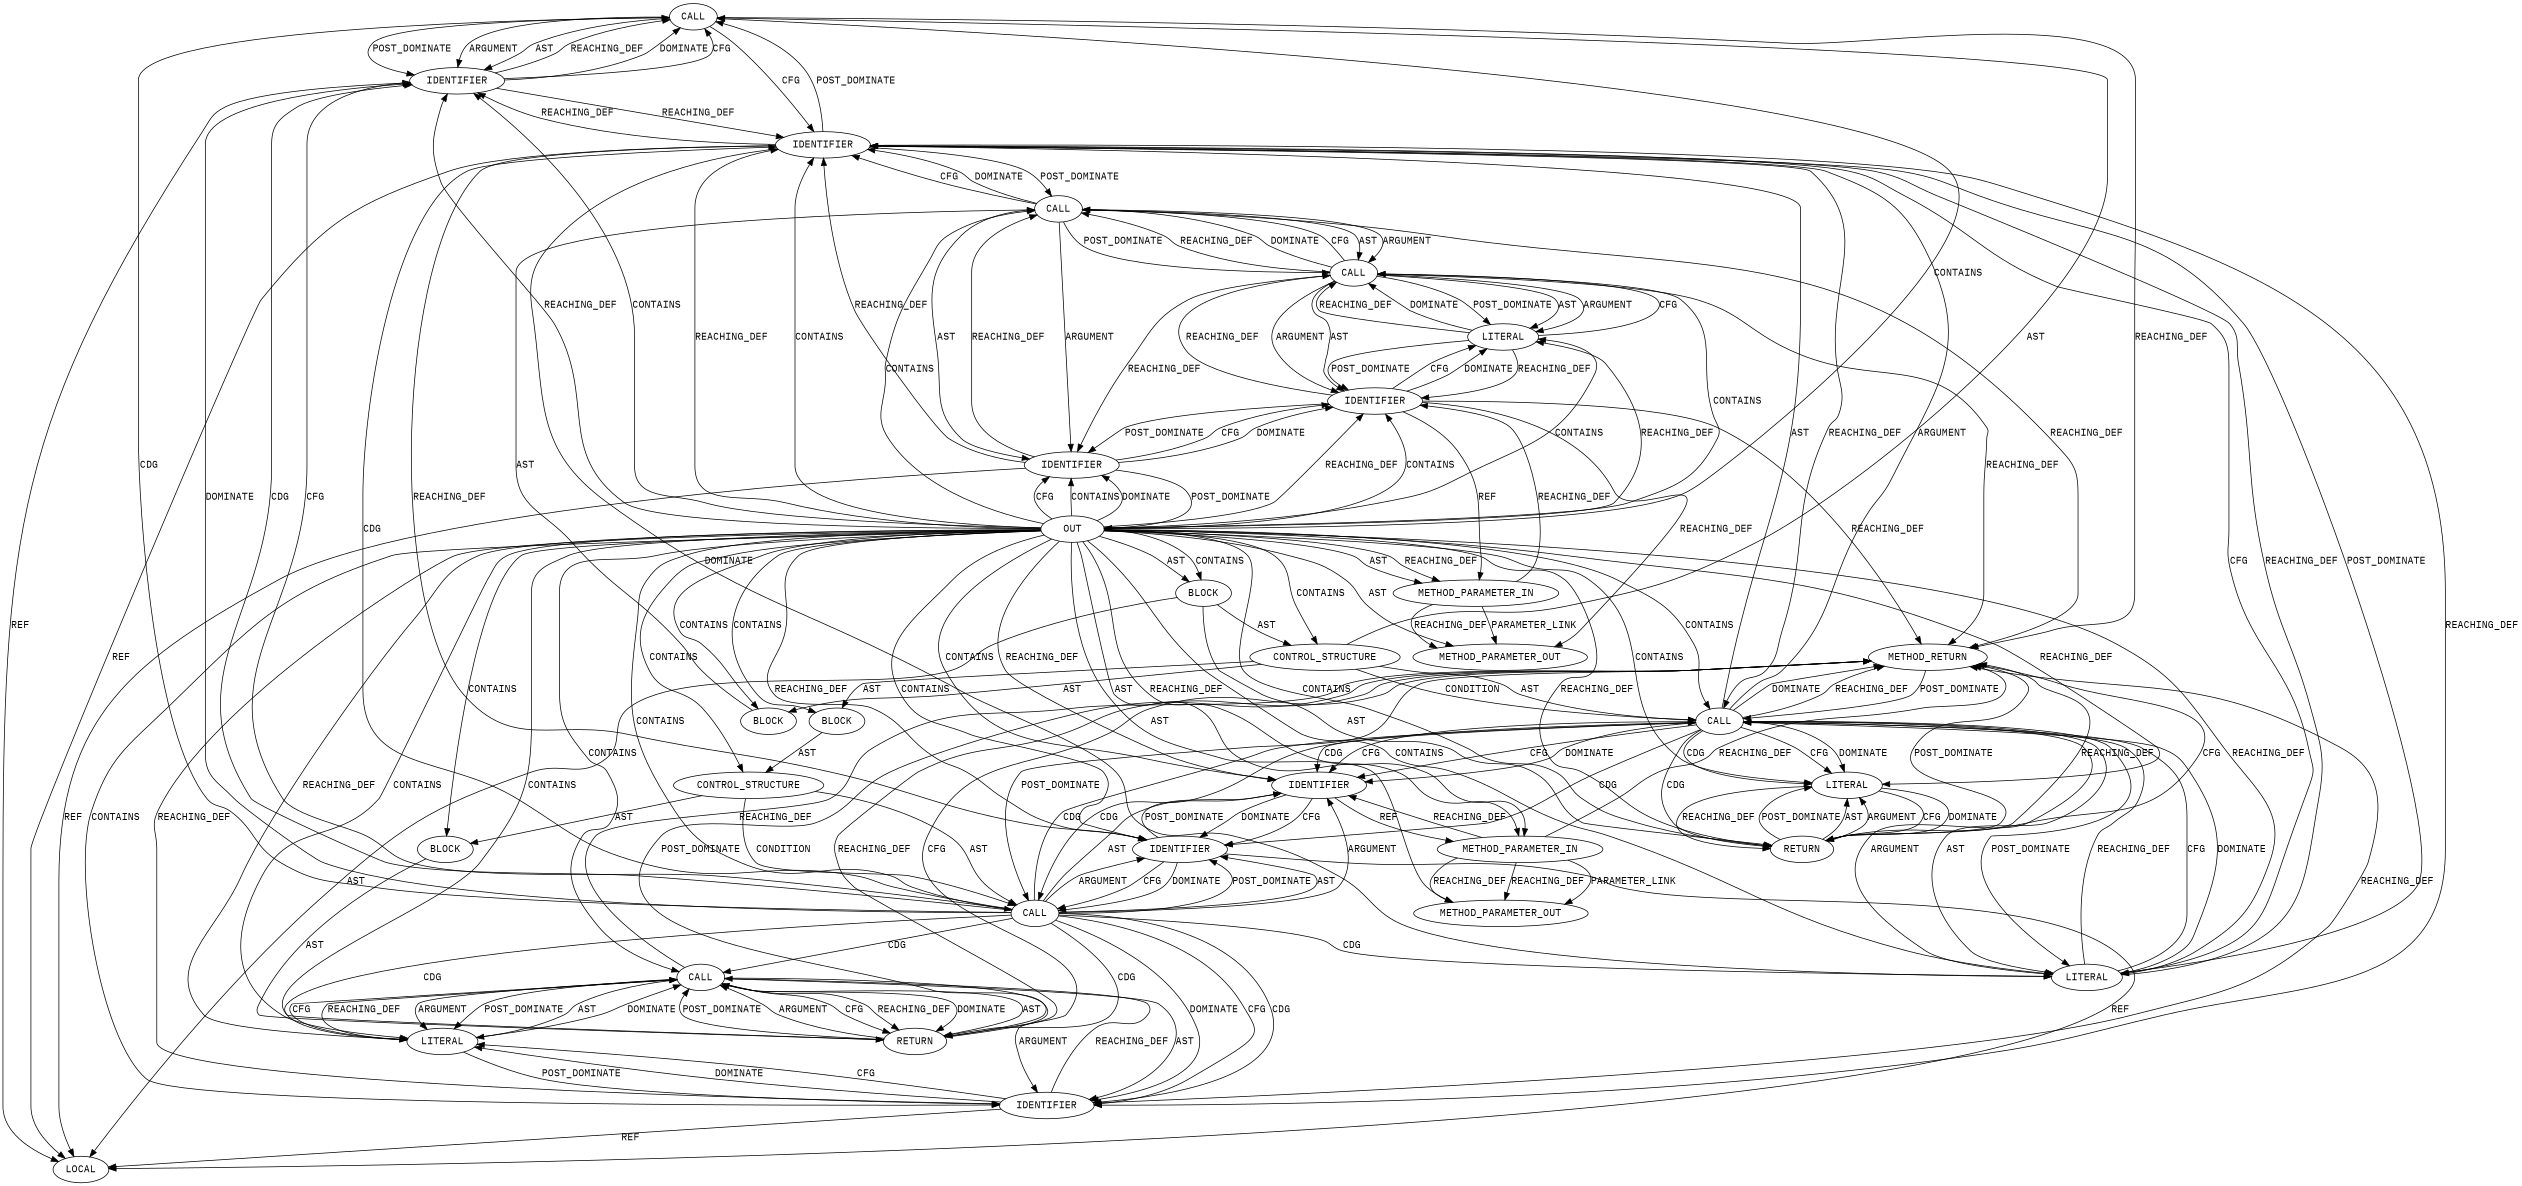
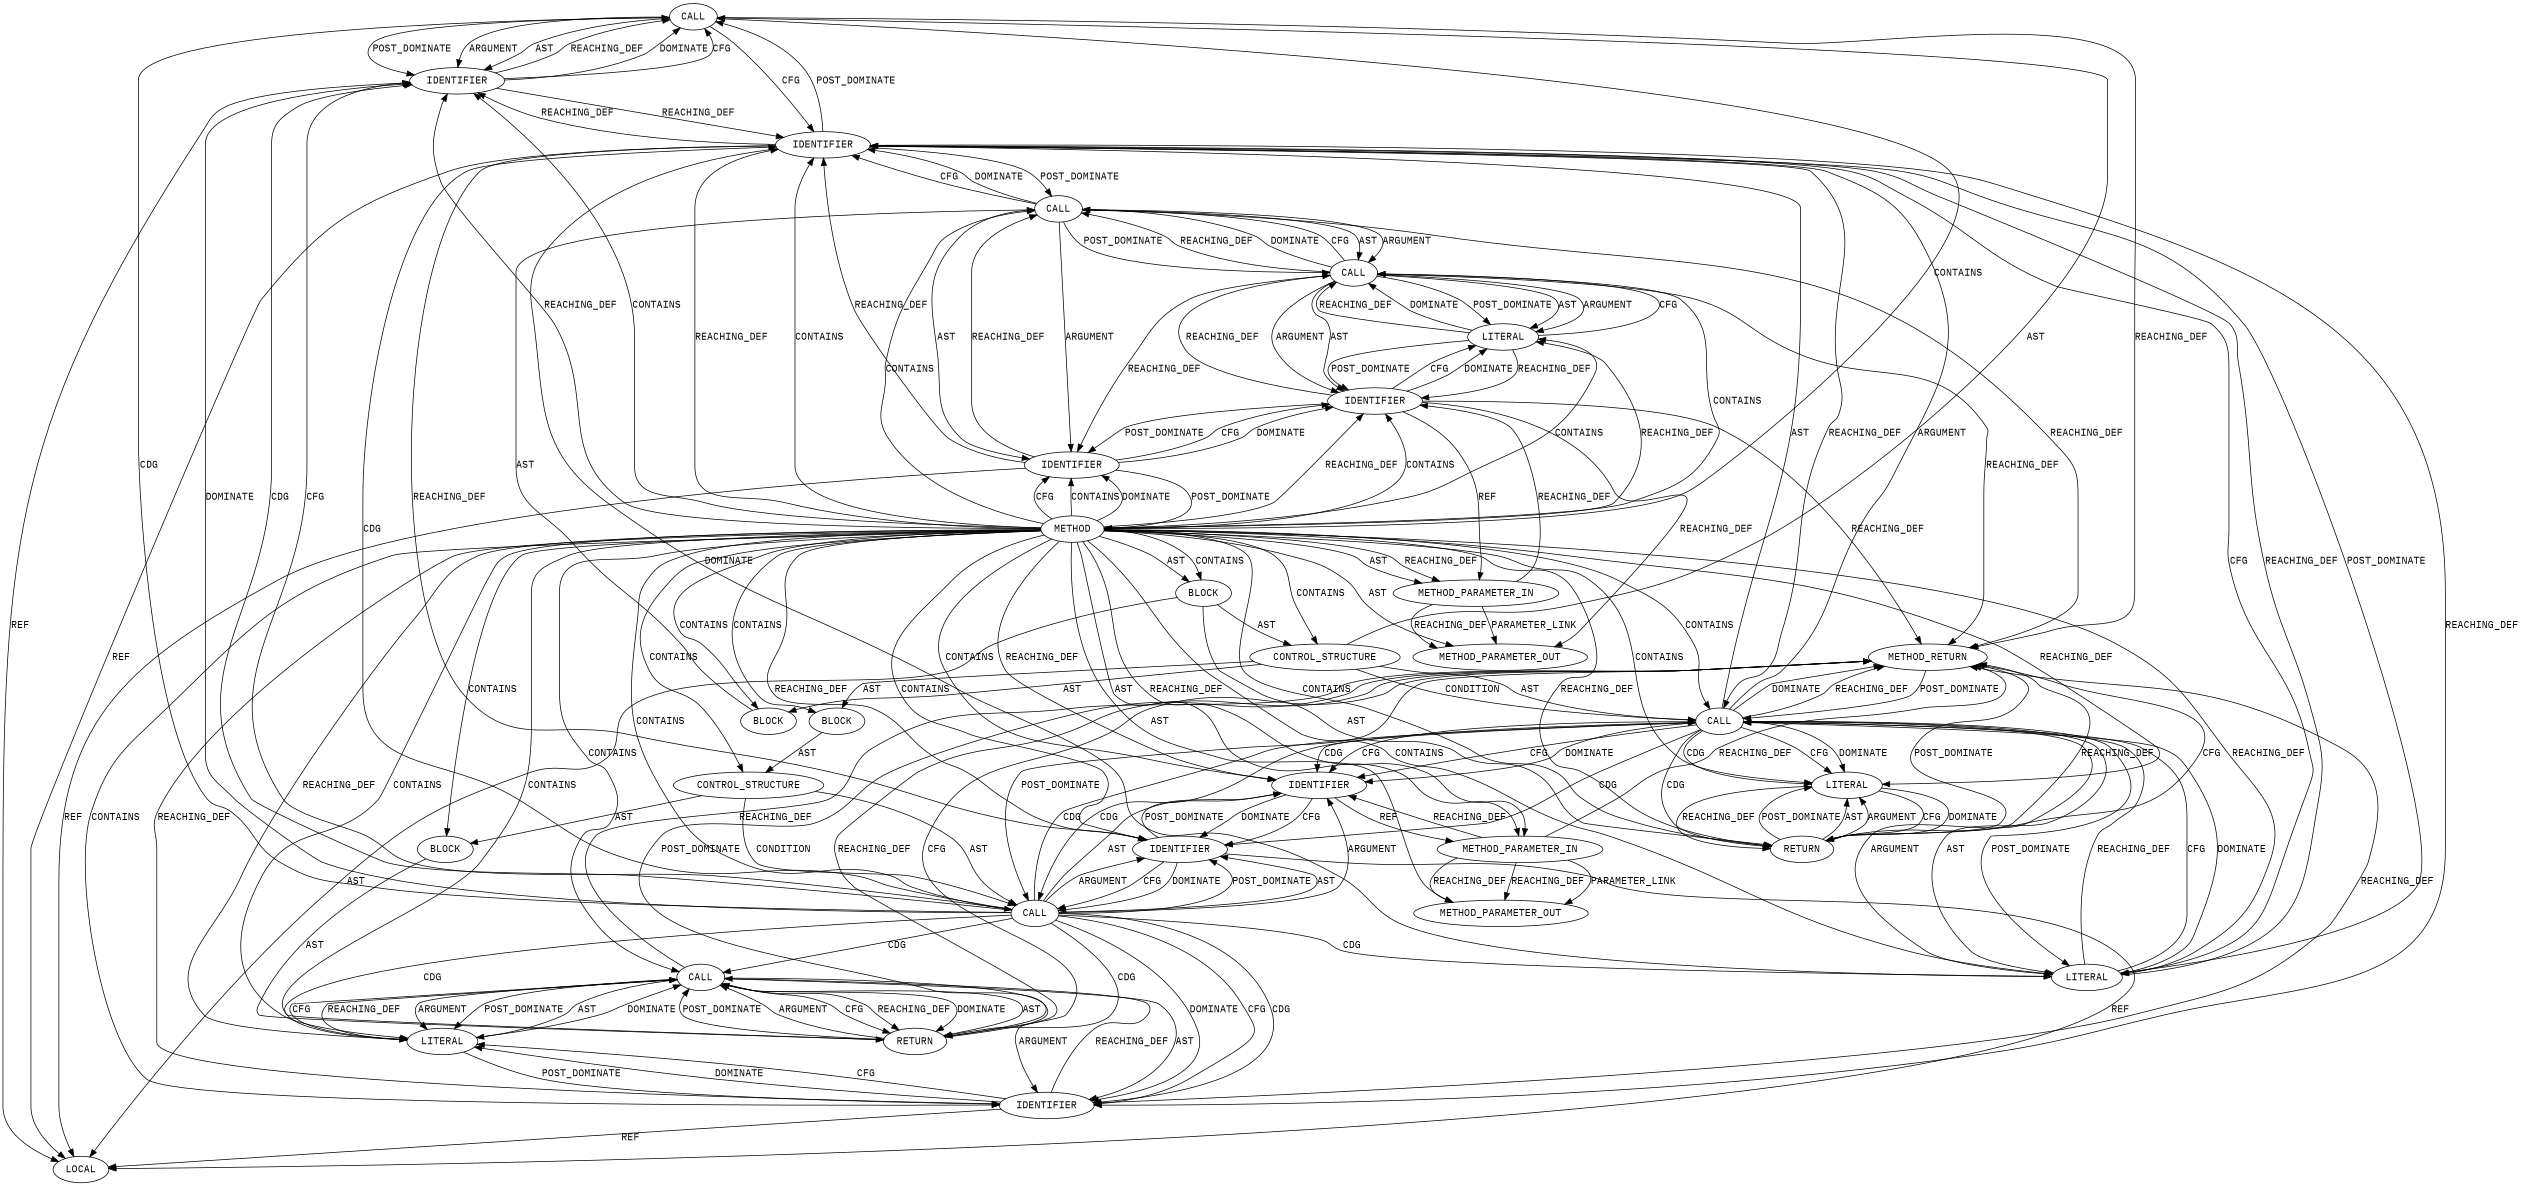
node "OUT": label "OUT" -> "METHOD"
